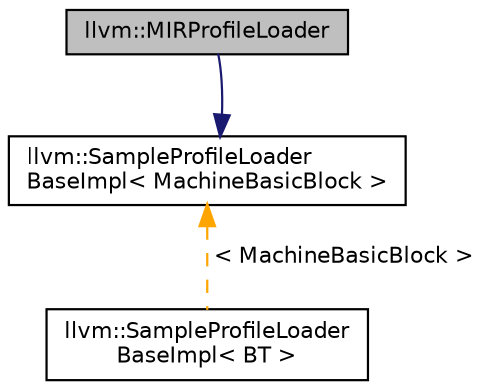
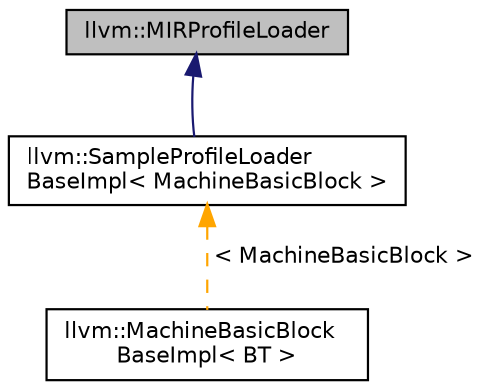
edge "llvm::MIRProfileLoader" -> "llvm::SampleProfileLoader BaseImpl< MachineBasicBlock >": reversed
node "llvm::SampleProfileLoader BaseImpl< BT >": label "llvm::SampleProfileLoader BaseImpl< BT >" -> "llvm::MachineBasicBlock BaseImpl< BT >"
